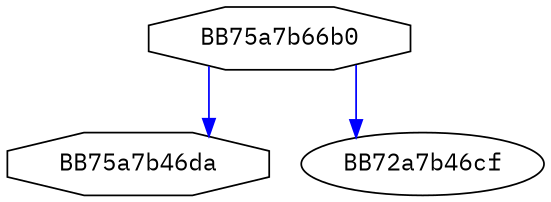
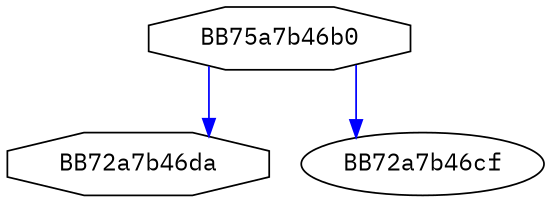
node "BB75a7b66b0": label "BB75a7b66b0" -> "BB75a7b46b0"
node "BB75a7b46da": label "BB75a7b46da" -> "BB72a7b46da"
